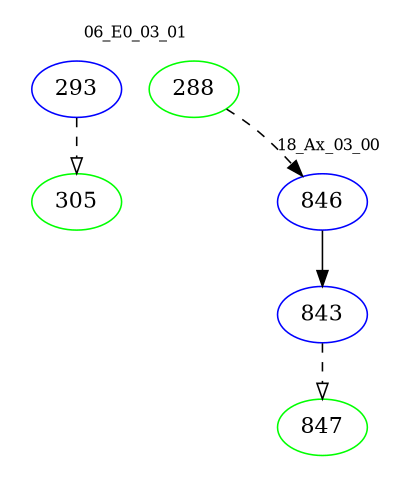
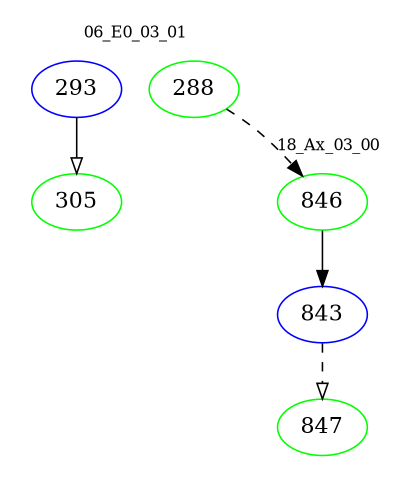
edge "293" -> "305": style dashed -> solid
node "846": color blue -> green
